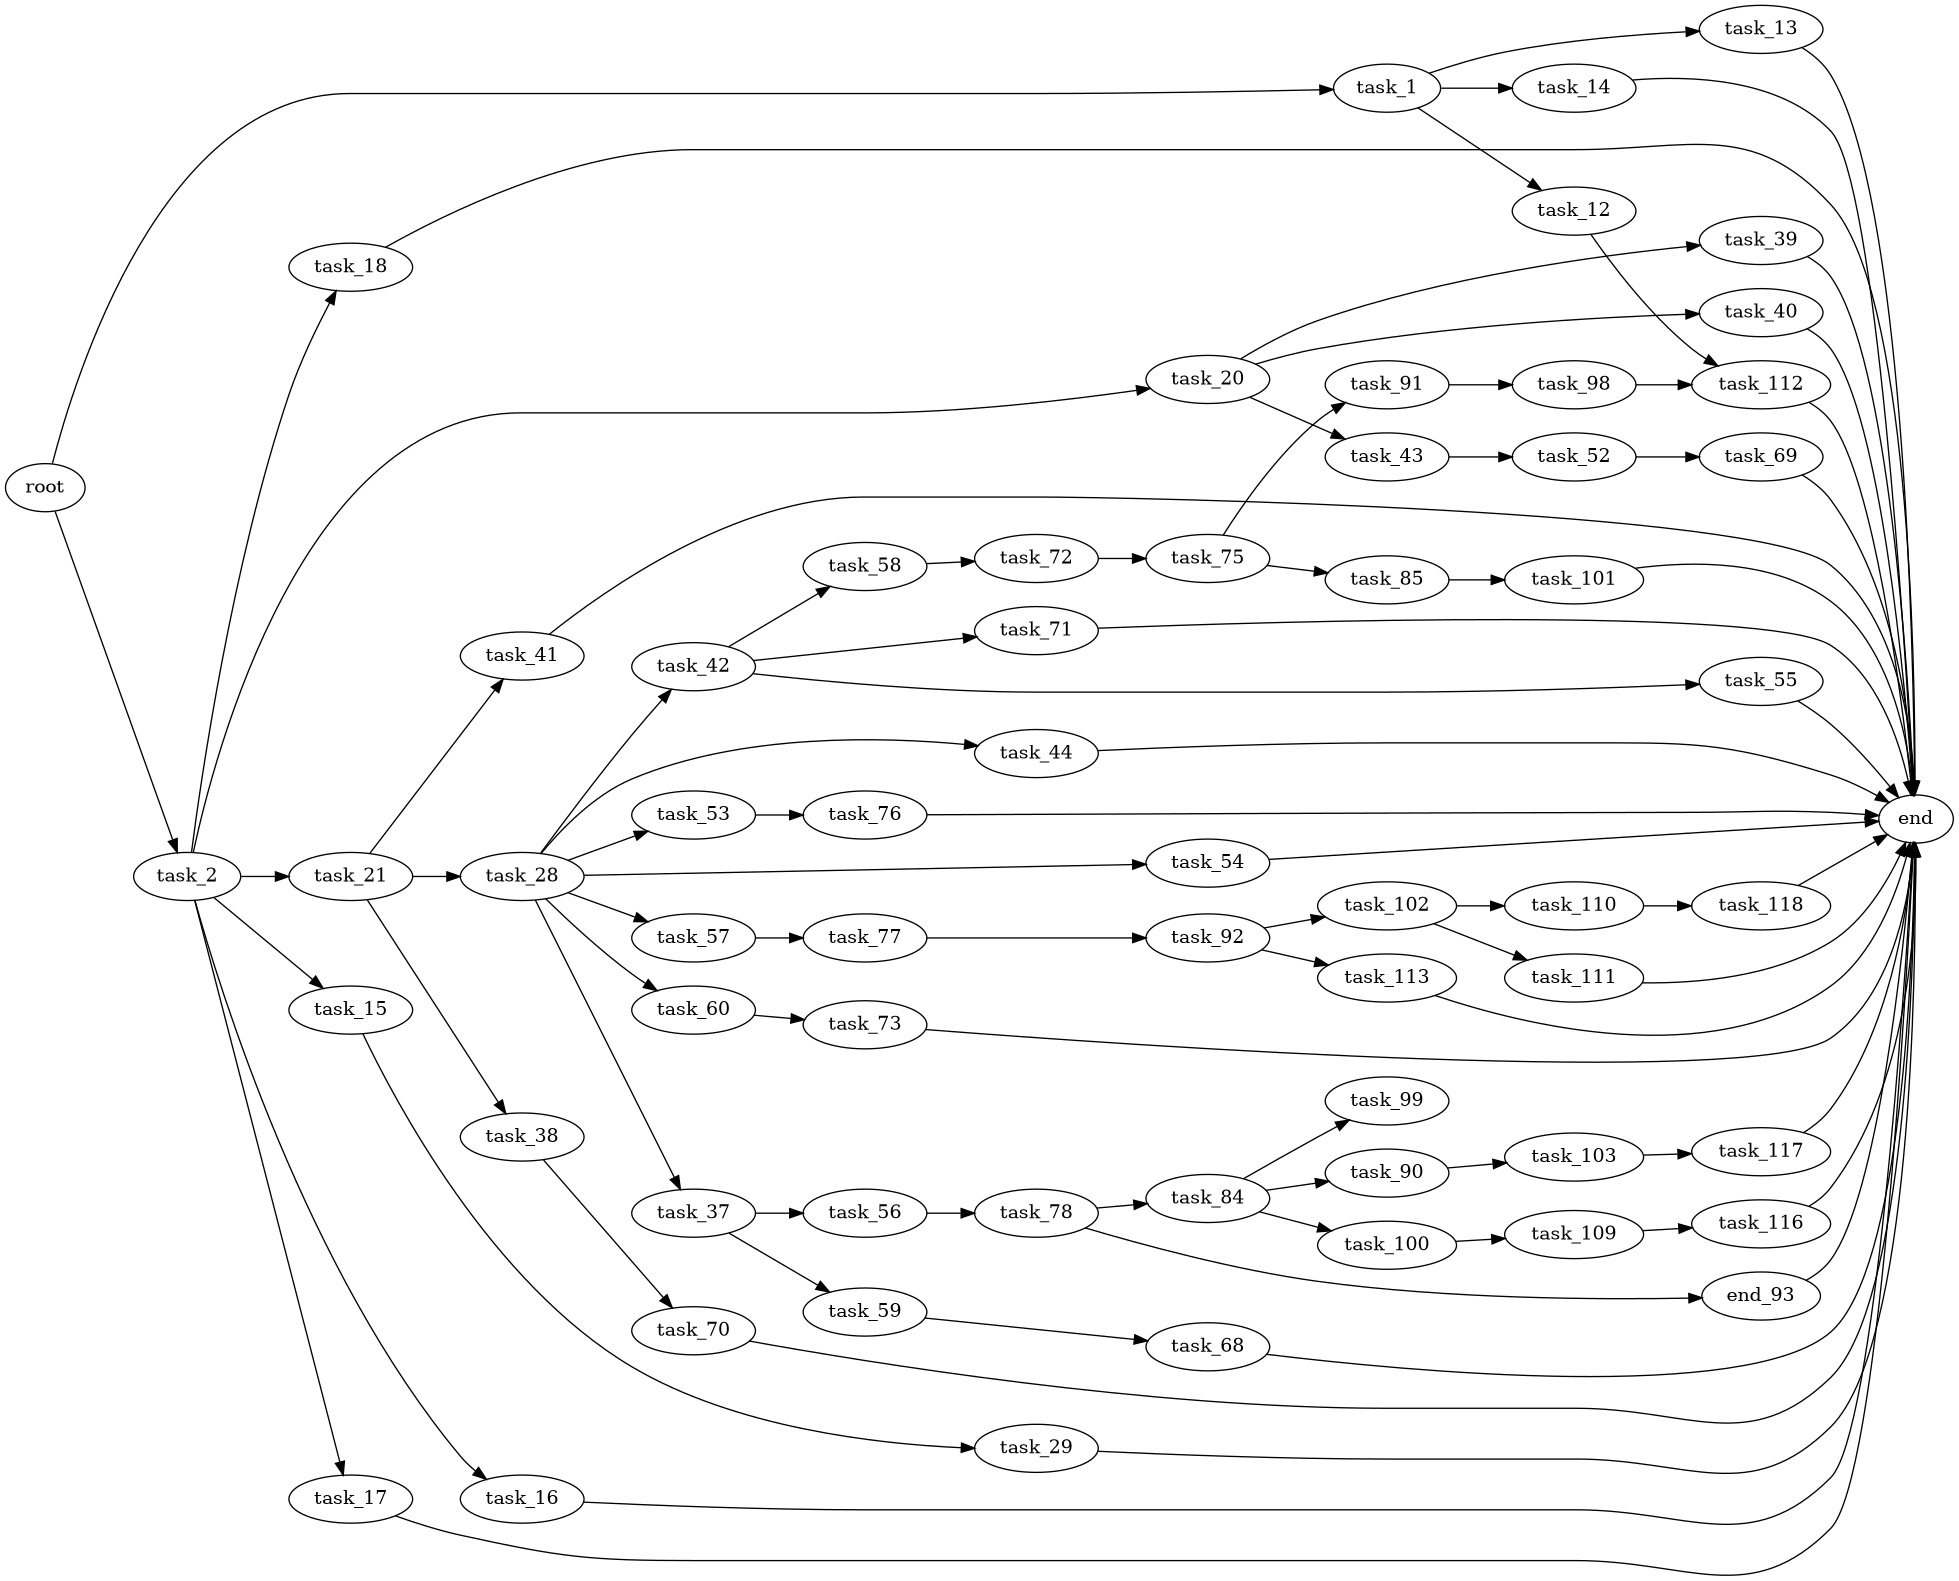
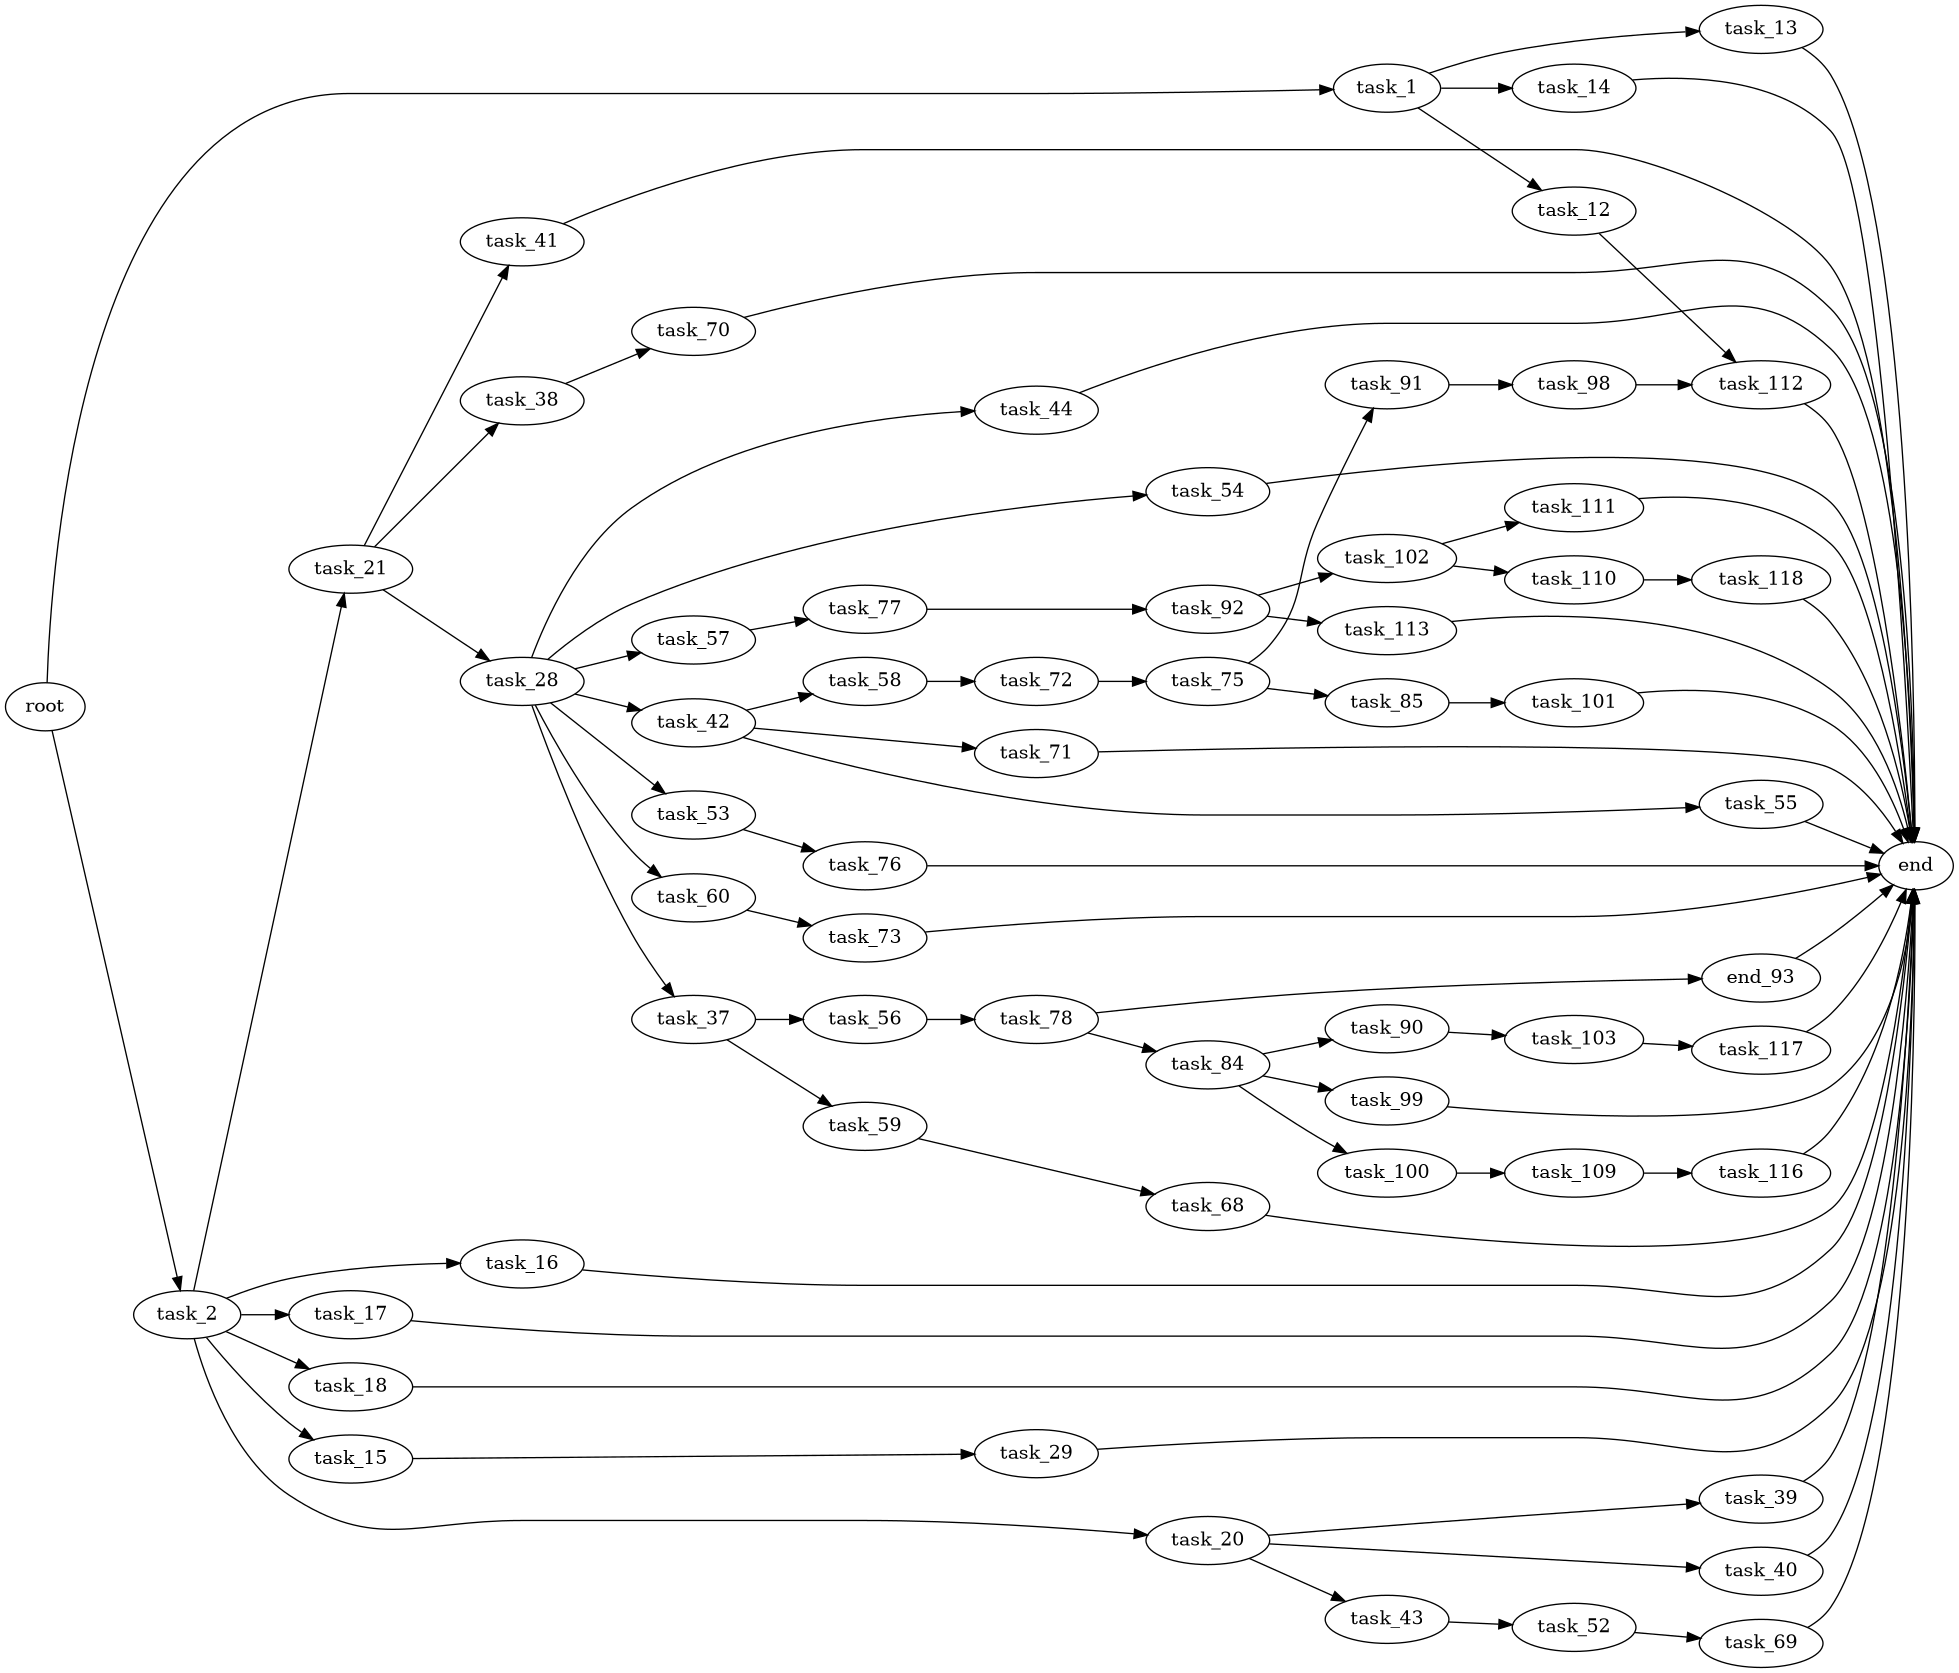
edge "task_99" -> "end": added
